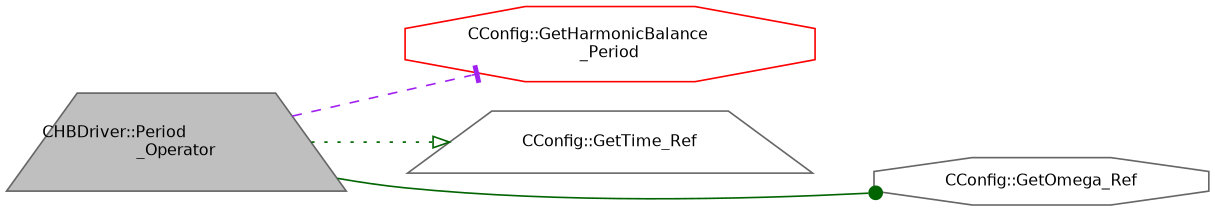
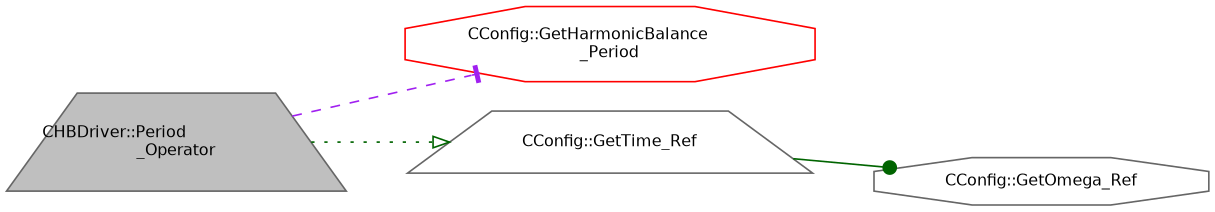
edge "CHBDriver::Period _Operator" -> "CConfig::GetOmega_Ref": now "CConfig::GetTime_Ref" -> "CConfig::GetOmega_Ref"
